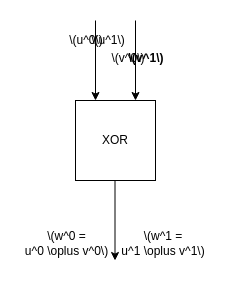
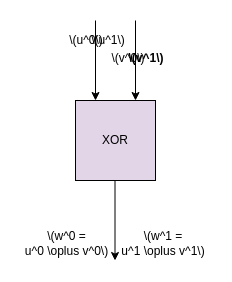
node "XOR": fillcolor #ffffff -> #e1d5e7
